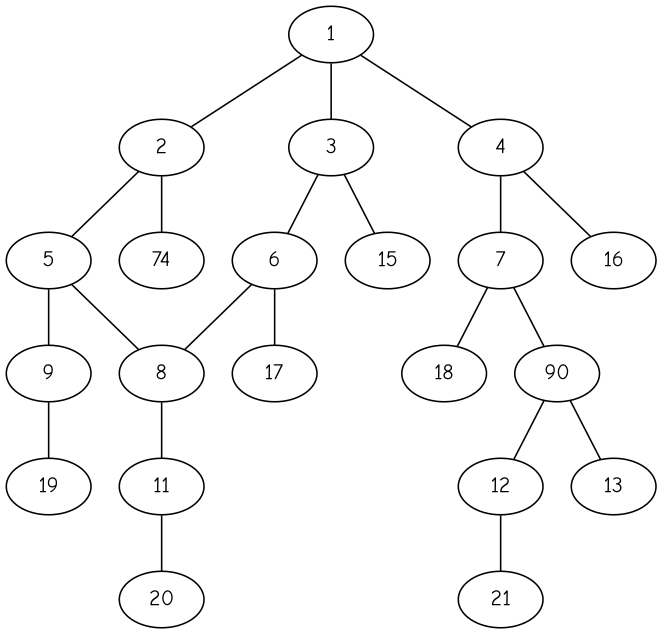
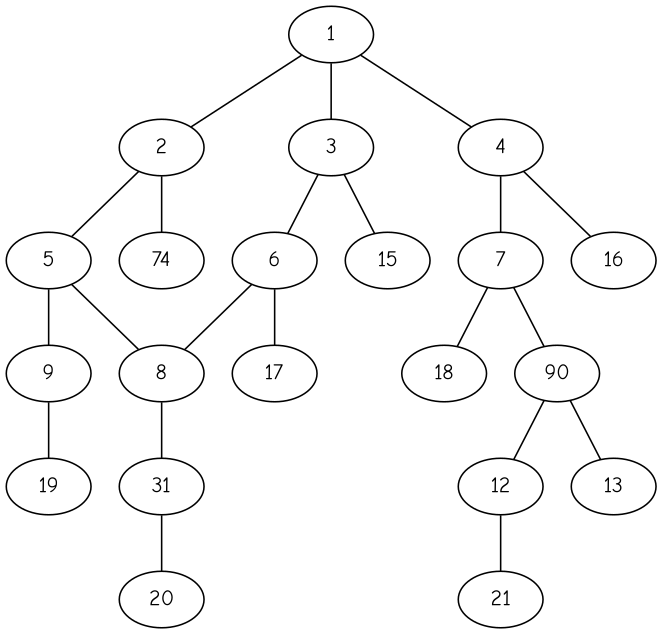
node "11": label "11" -> "31"
